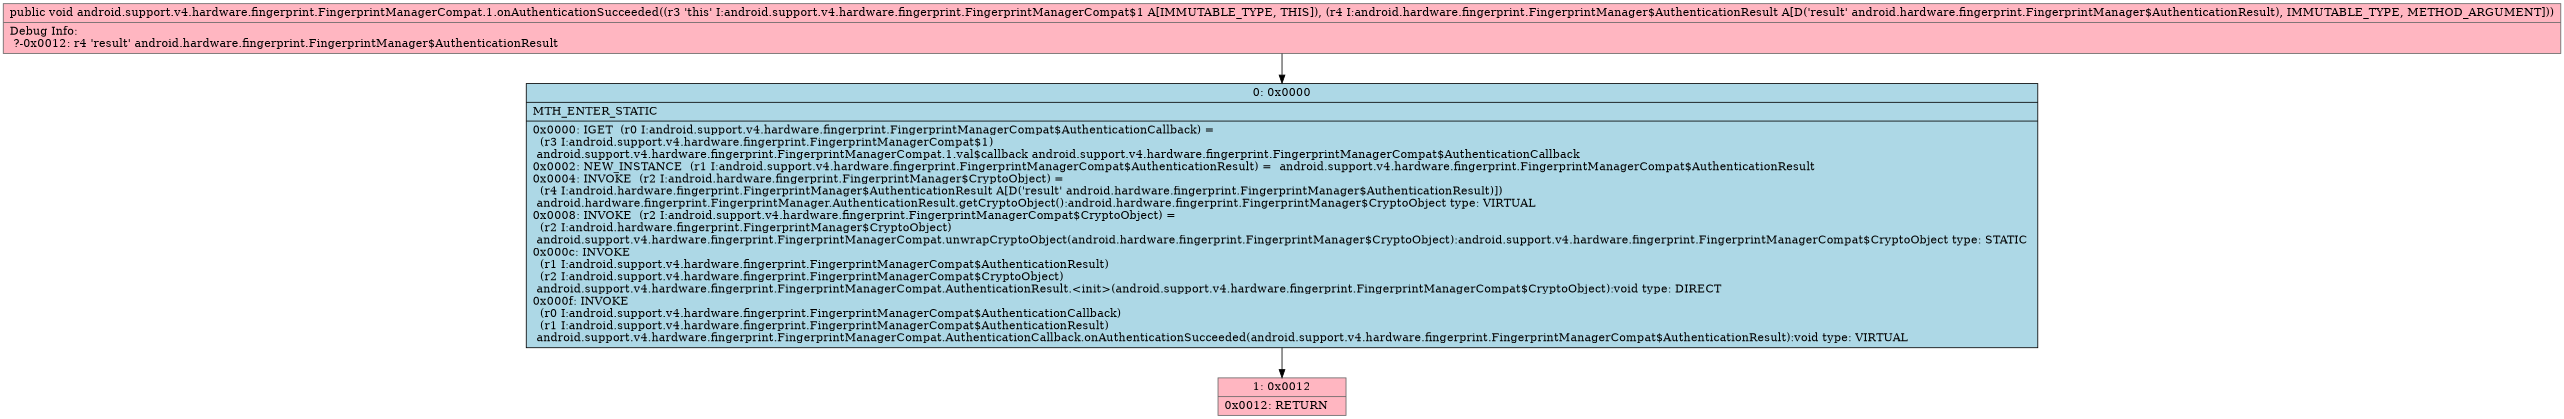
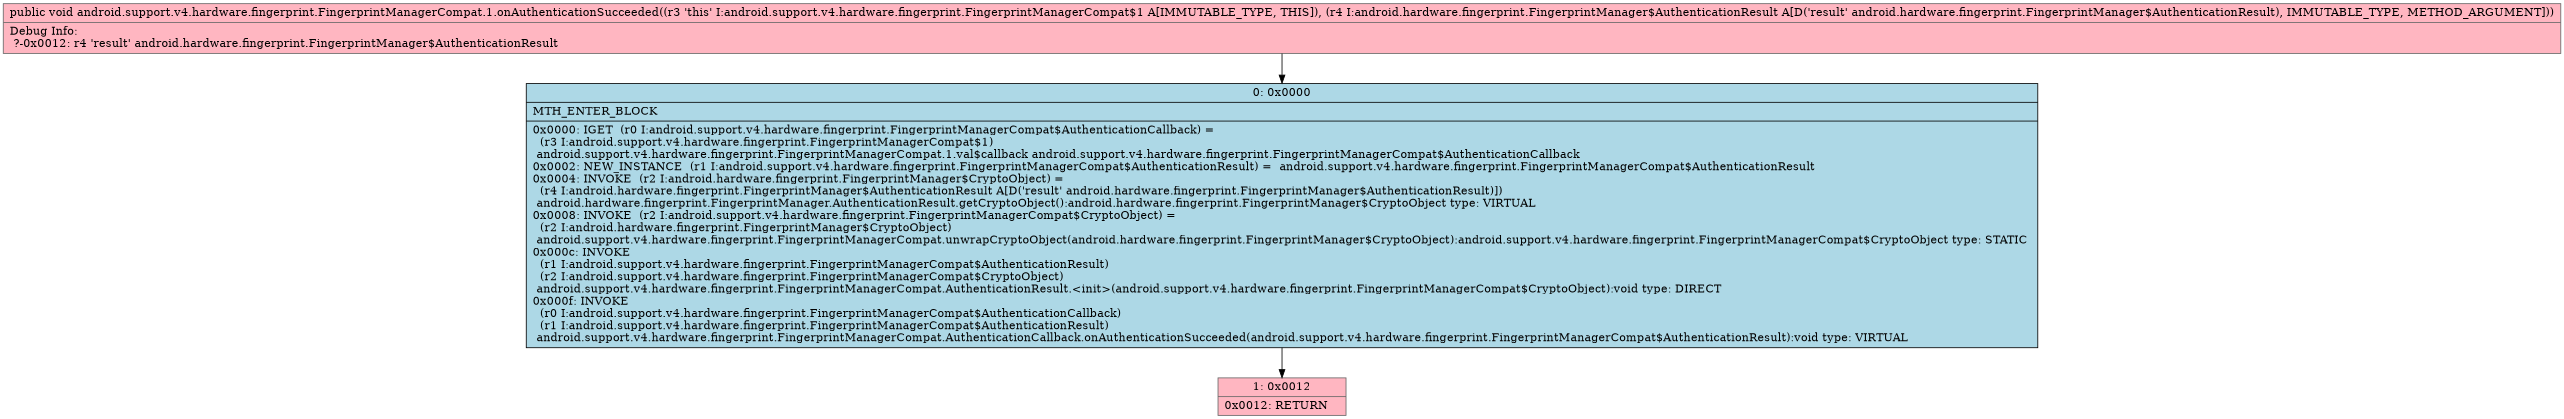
node "0: 0x0000": text "MTH_ENTER_STATIC" -> "MTH_ENTER_BLOCK"
